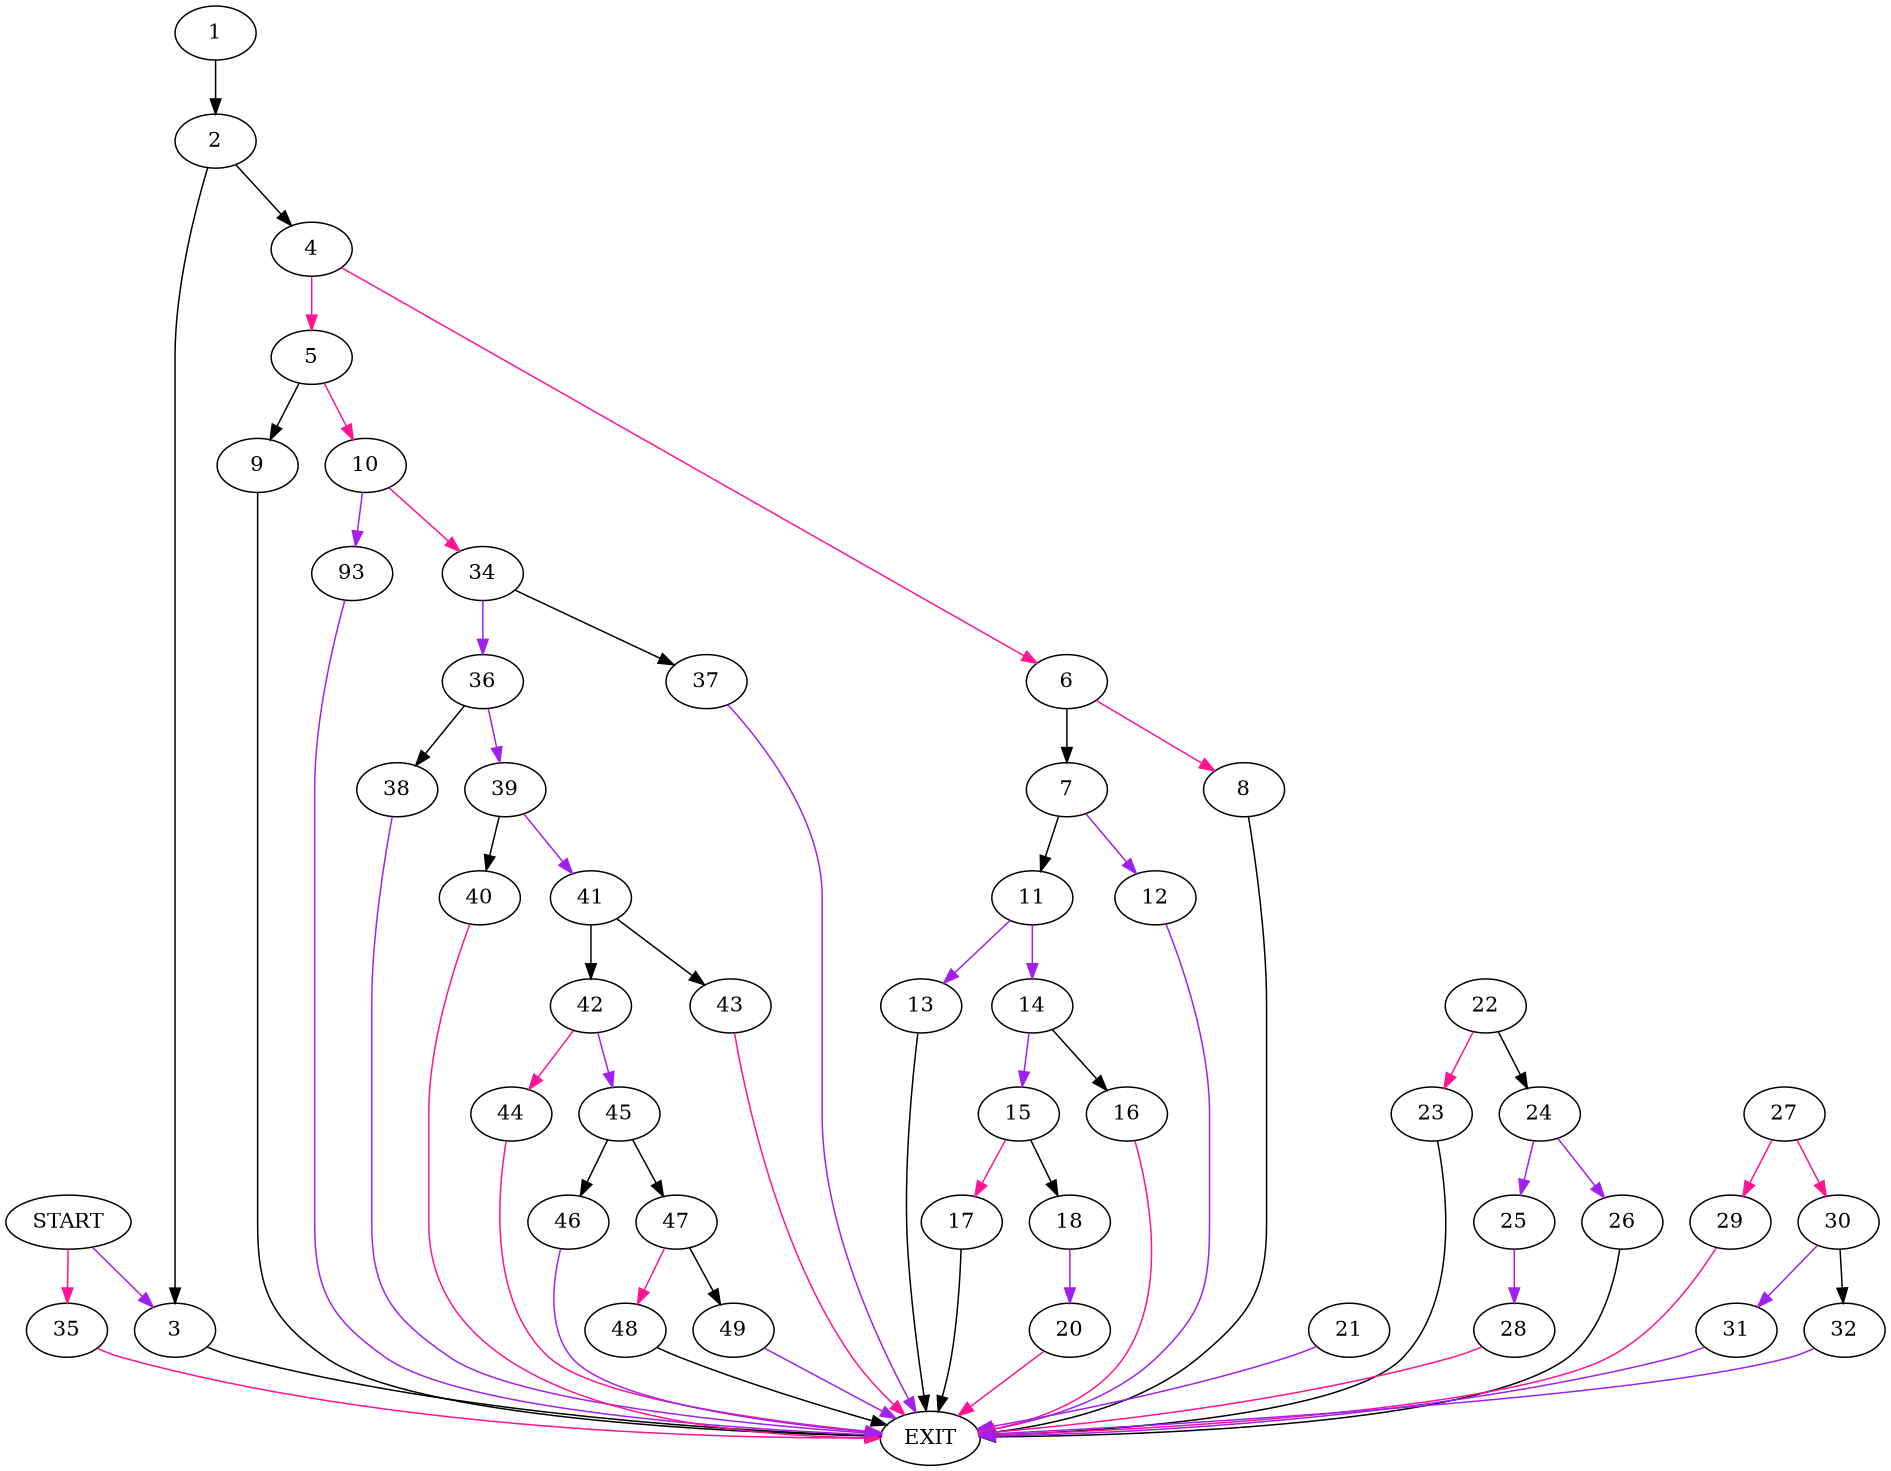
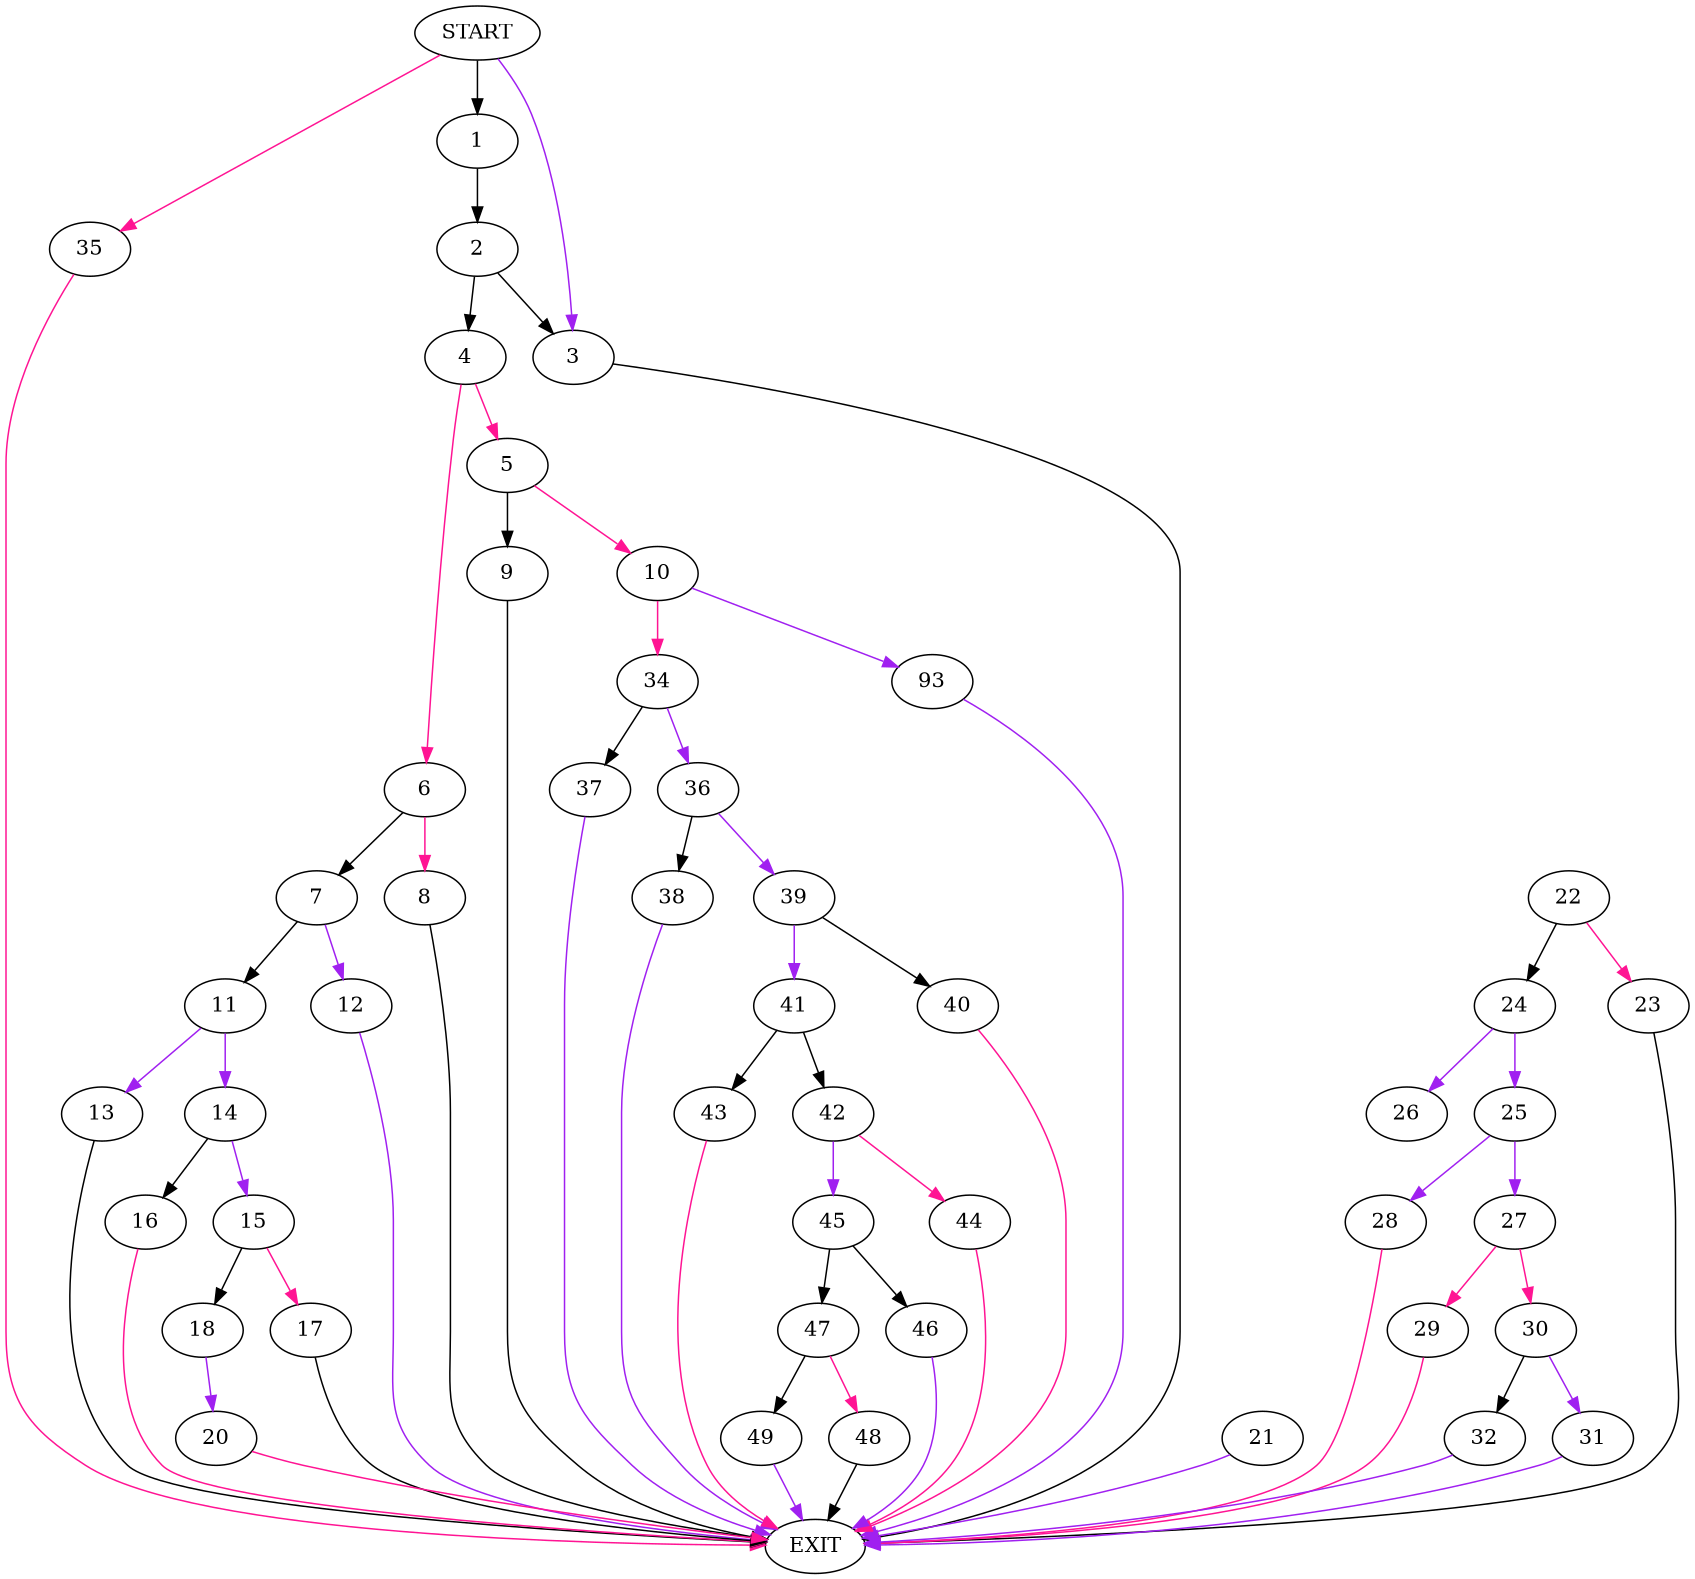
edge "START" -> "1": added
edge "25" -> "27": added
edge "26" -> "EXIT": removed
